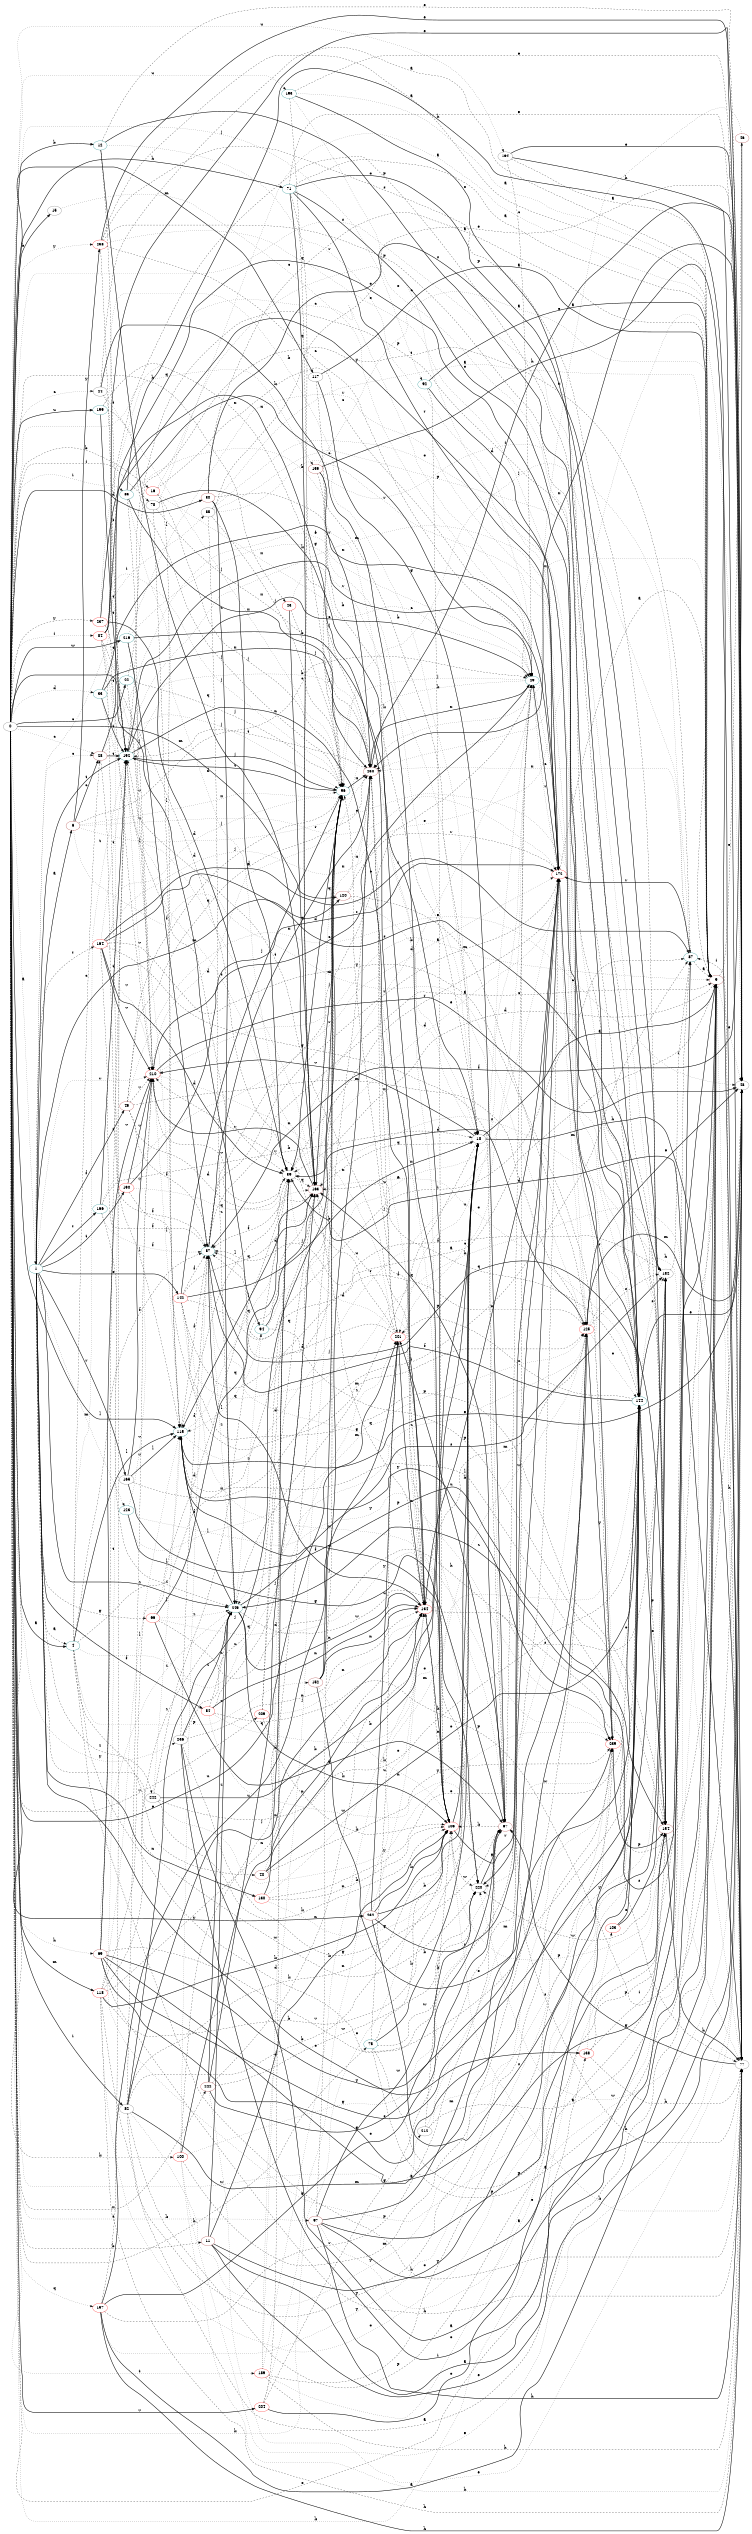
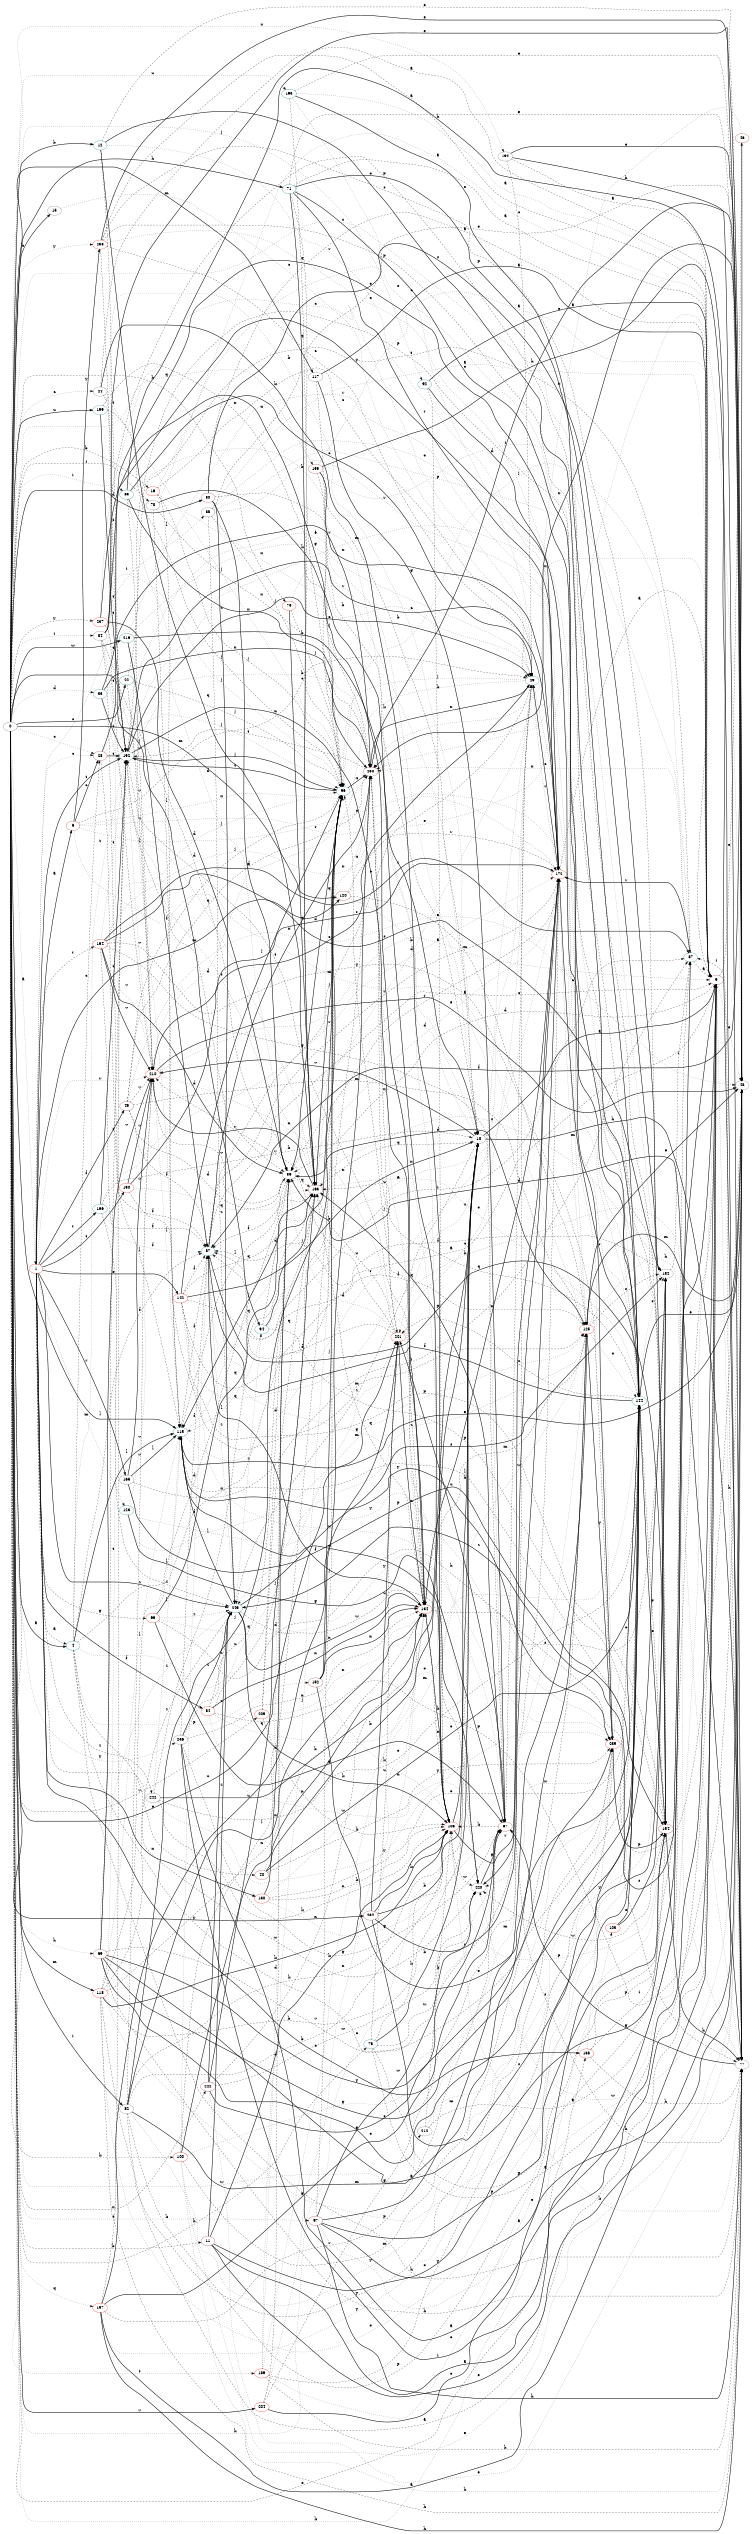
node "43": label "43" -> "73"
node "84": color red -> gray40
node "1": color teal -> red
